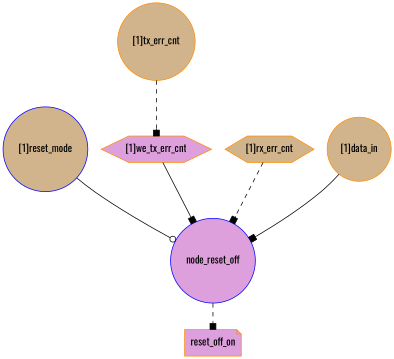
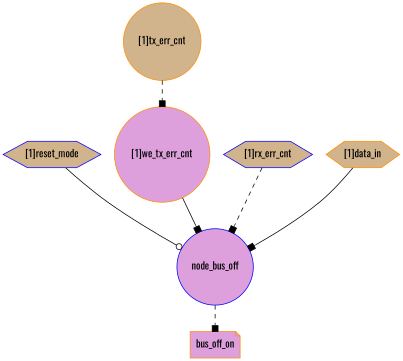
node "[1]reset_mode": shape circle -> hexagon
node "[1]we_tx_err_cnt": shape hexagon -> circle
node "[1]rx_err_cnt": color darkorange -> blue
node "[1]data_in": shape circle -> hexagon
node "node_reset_off": label "node_reset_off" -> "node_bus_off"
node "reset_off_on": label "reset_off_on" -> "bus_off_on"
